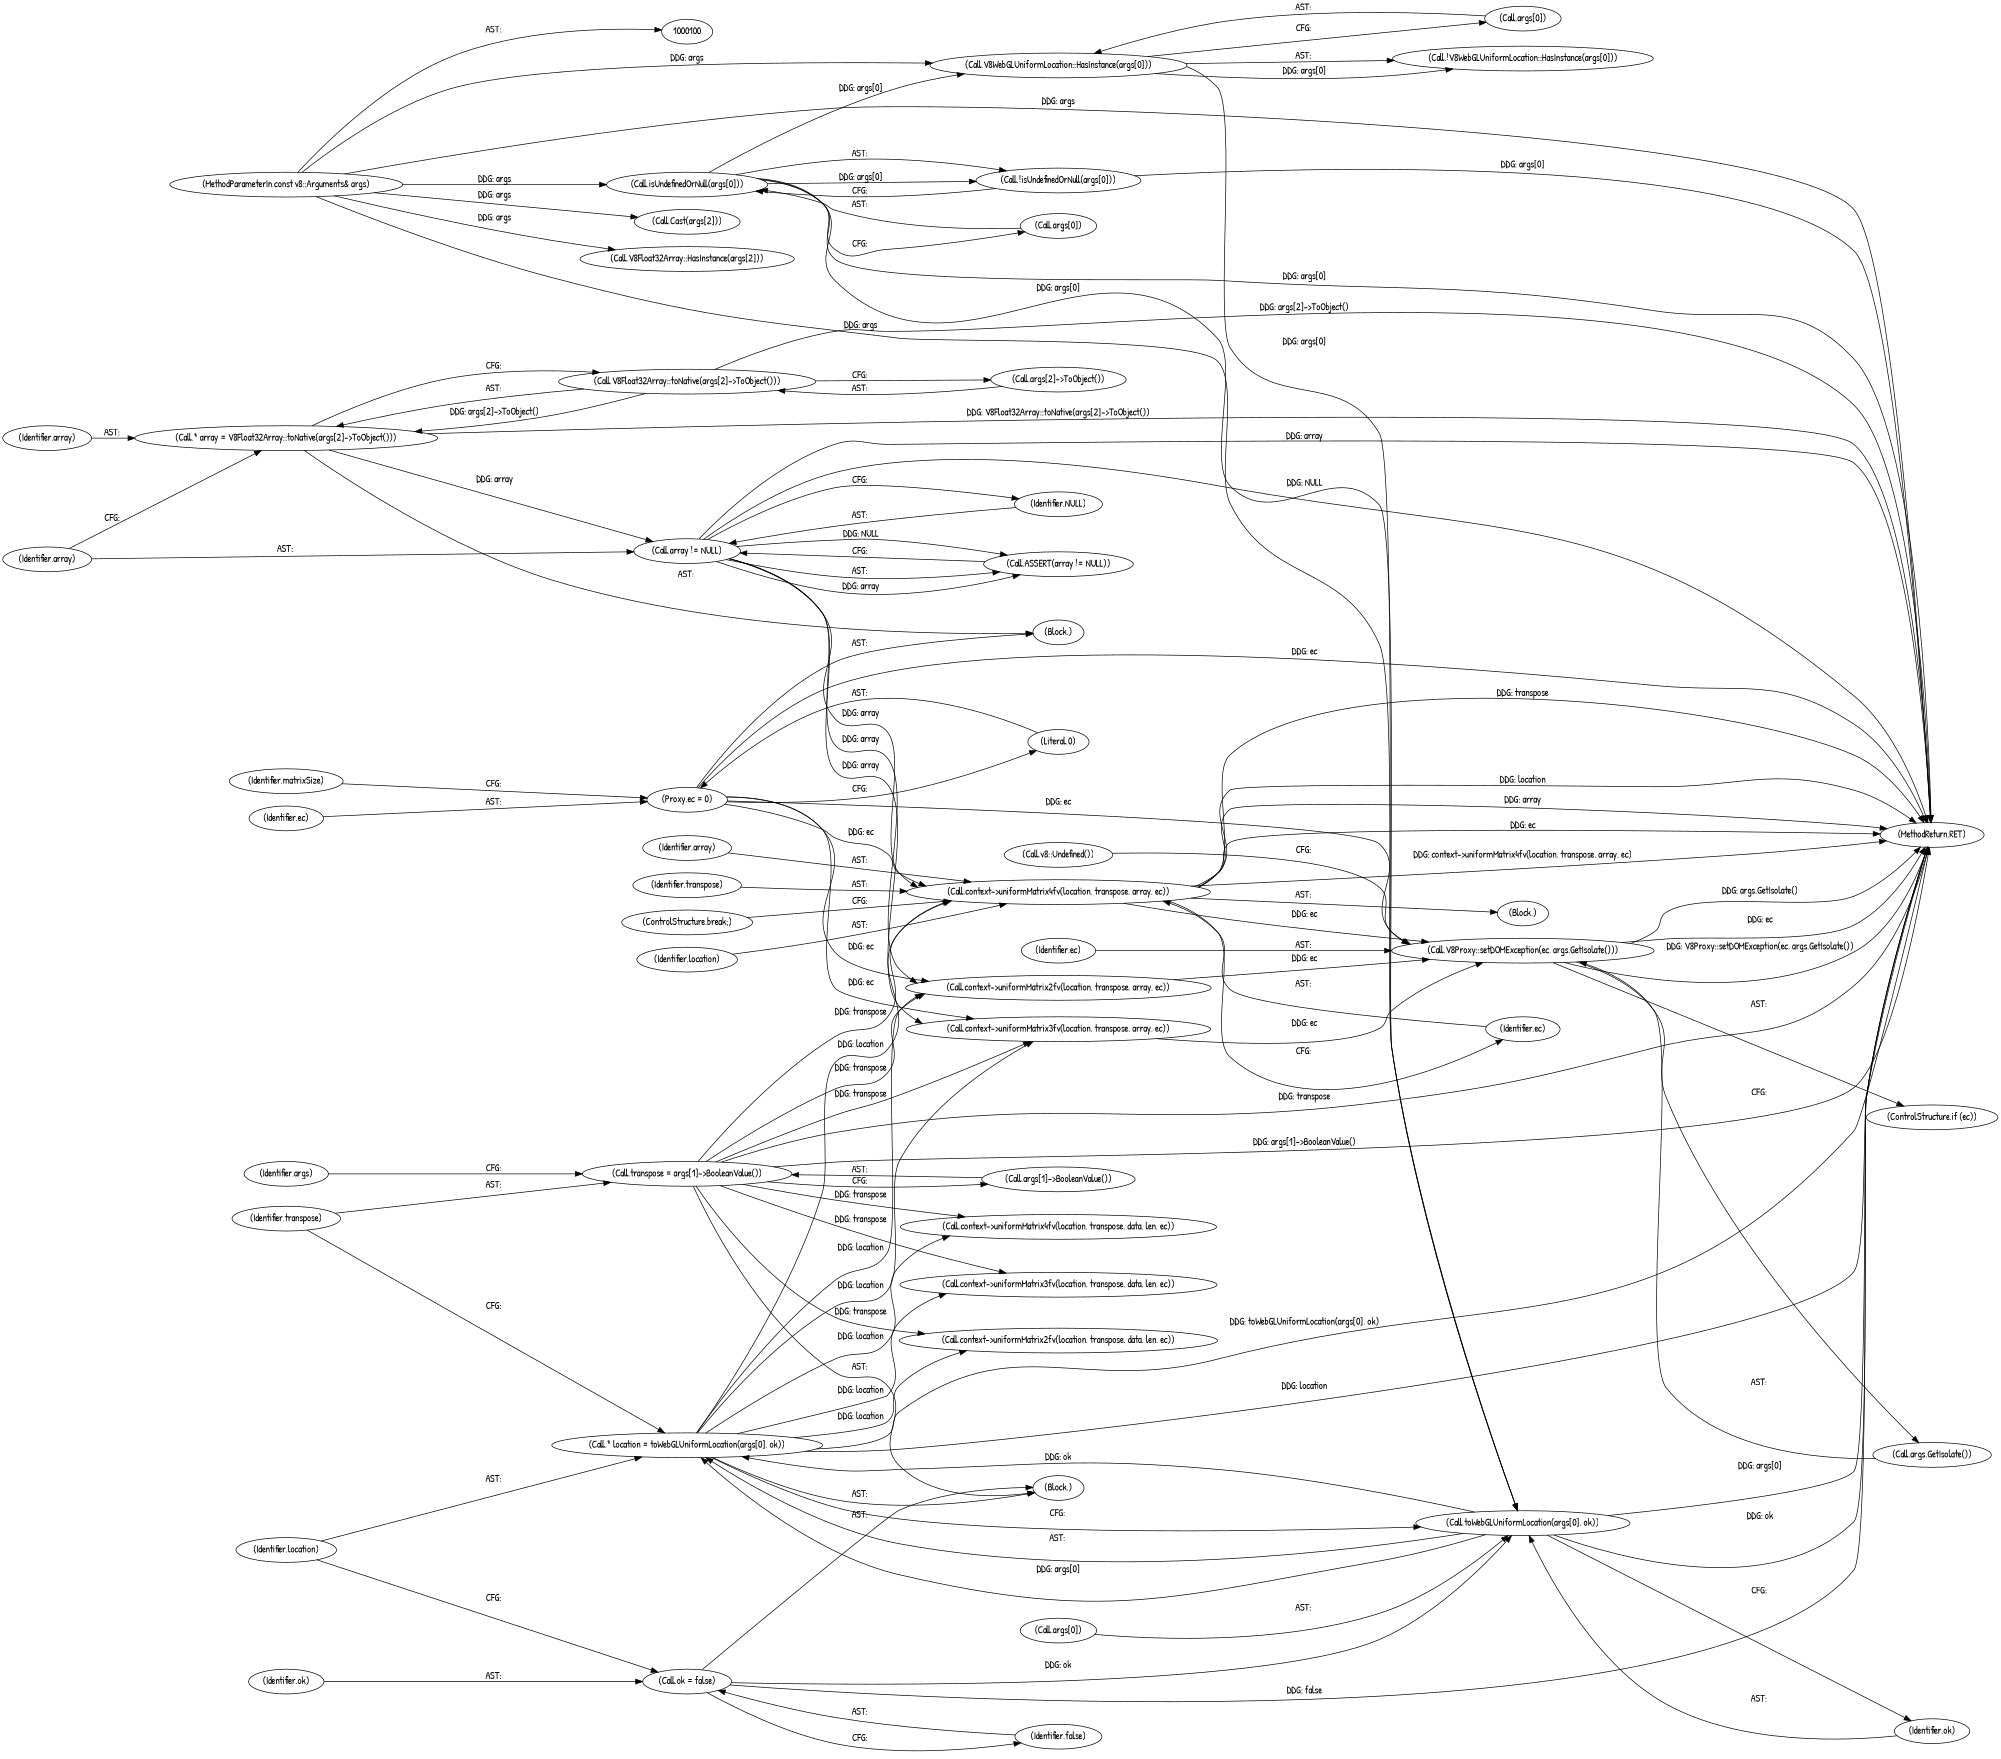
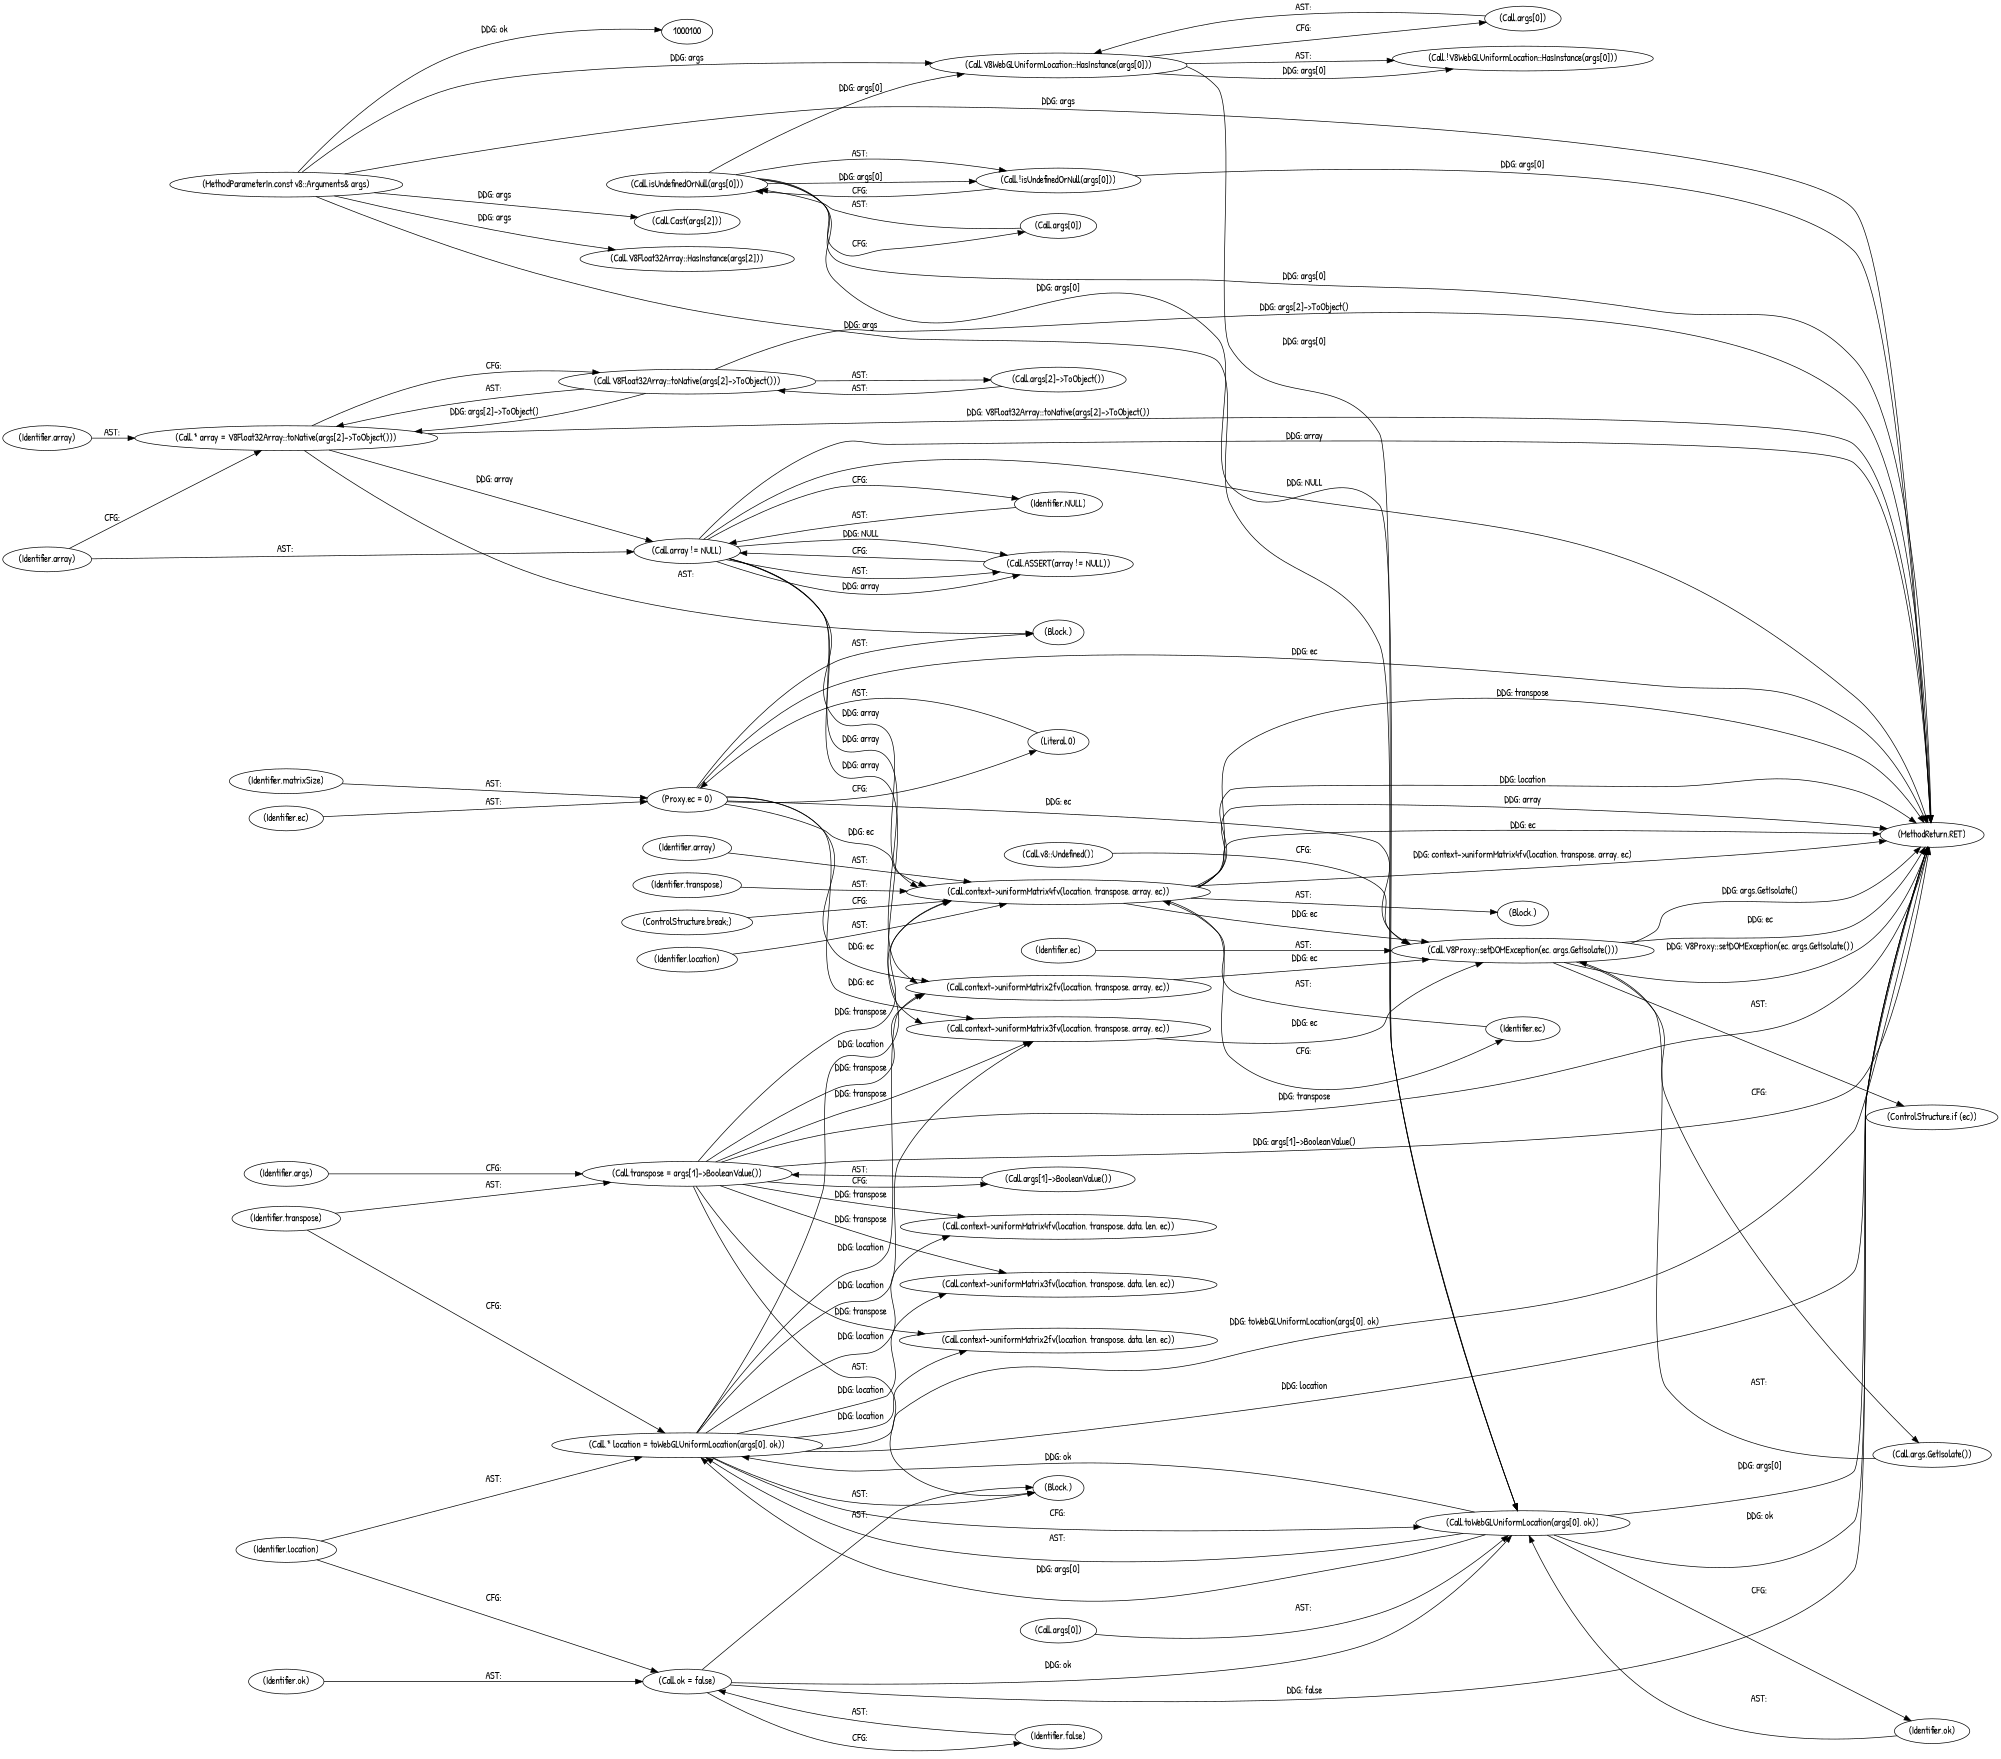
edge "(MethodParameterIn,const v8::Arguments& args)" -> "1000100": label "AST: " -> "DDG: ok"
edge "(MethodParameterIn,const v8::Arguments& args)" -> "(Call,isUndefinedOrNull(args[0]))": removed, label "DDG: args"
edge "(Call,V8Float32Array::toNative(args[2]->ToObject()))" -> "(Call,args[2]->ToObject())": label "CFG: " -> "AST: "
edge "(Identifier,matrixSize)" -> "(Proxy,ec = 0)": label "CFG: " -> "AST: "
